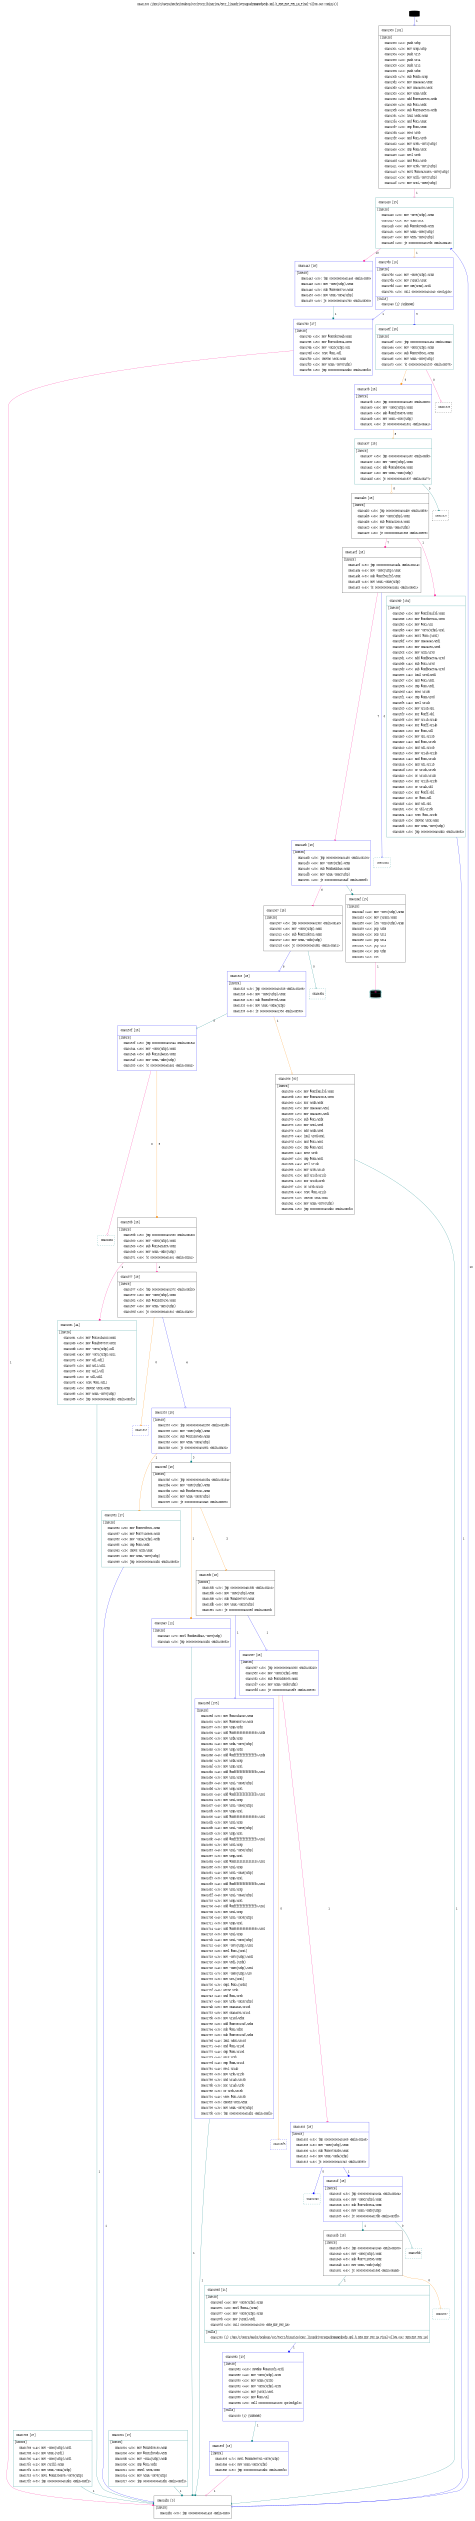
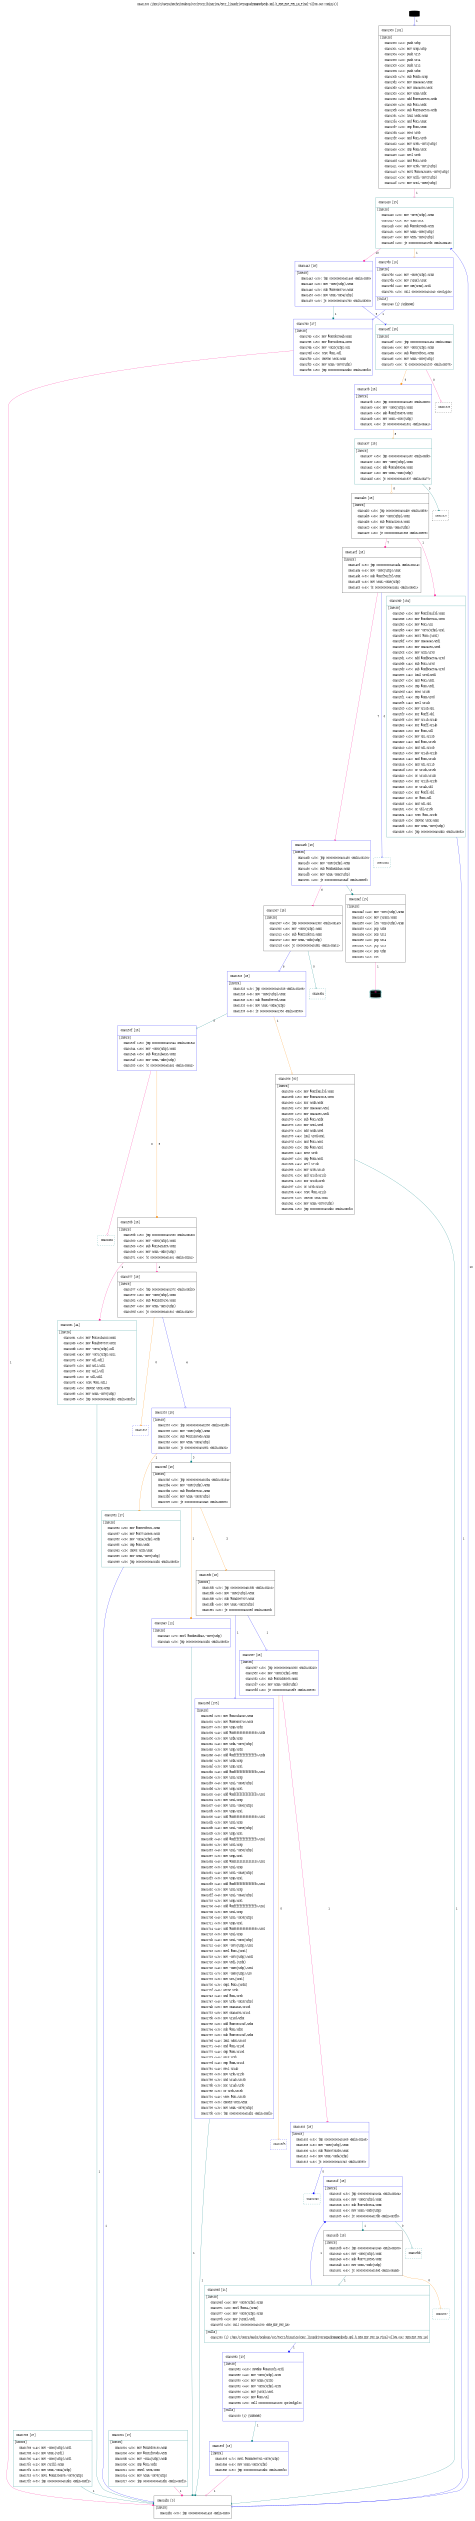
edge "0x4017d6 [16]" -> "0x40145f [28]": now "0x401443 [28]" -> "0x40145f [28]"
edge "0x401603 [28]" -> "0x40161f [28]": now "0x40186d [21]" -> "0x40161f [28]"
edge "0x401801 [27]" -> "0x401ab2 [5]": color teal -> deeppink
